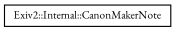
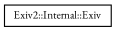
node "Exiv2::Internal::CanonMakerNote": label "Exiv2::Internal::CanonMakerNote" -> "Exiv2::Internal::Exiv"
